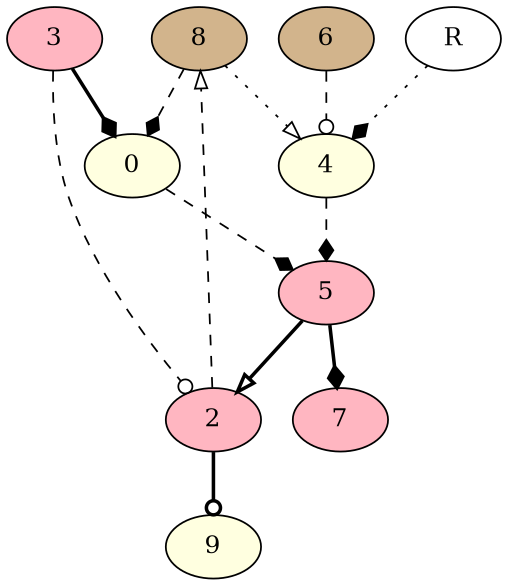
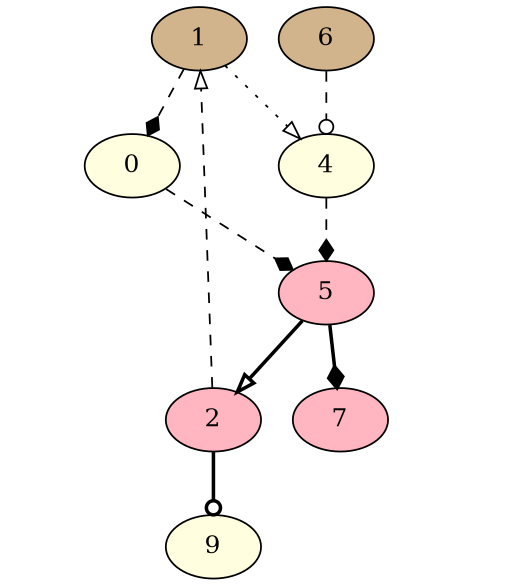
node "3": removed
node "8": label "8" -> "1"
node "R": removed
